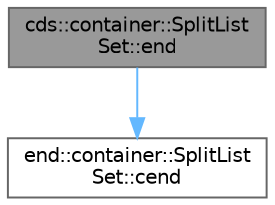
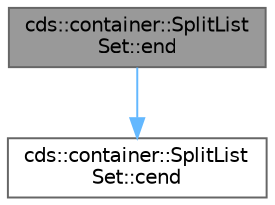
node "end::container::SplitList Set::cend": label "end::container::SplitList Set::cend" -> "cds::container::SplitList Set::cend"
